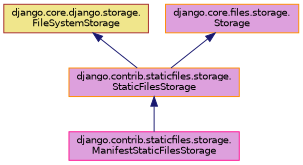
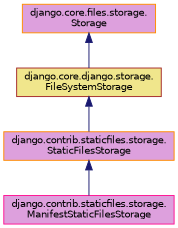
edge "django.contrib.staticfiles.storage. StaticFilesStorage" -> "django.core.files.storage. Storage": now "django.core.django.storage. FileSystemStorage" -> "django.core.files.storage. Storage"
